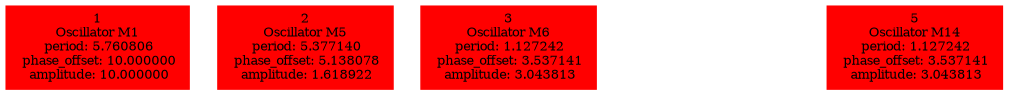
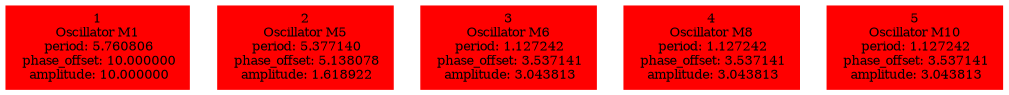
node "5": text "Oscillator M14" -> "Oscillator M10"
node "4": added
